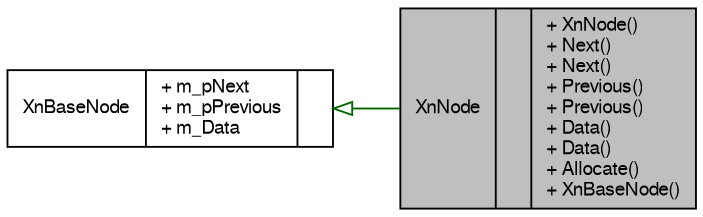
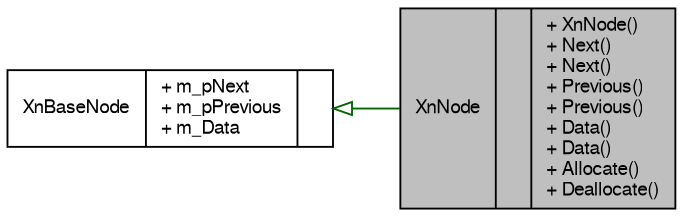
node "XnNode": text "+ XnBaseNode()" -> "+ Deallocate()"
